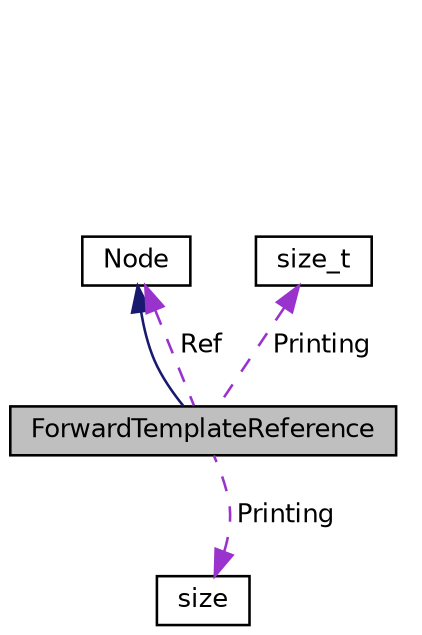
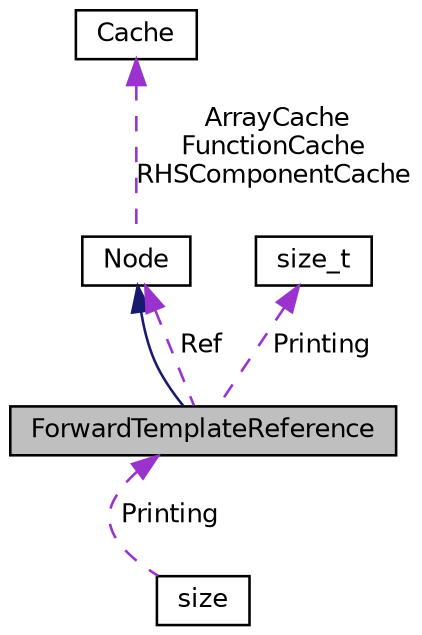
node "Cache": added
edge "ForwardTemplateReference" -> "size": reversed
